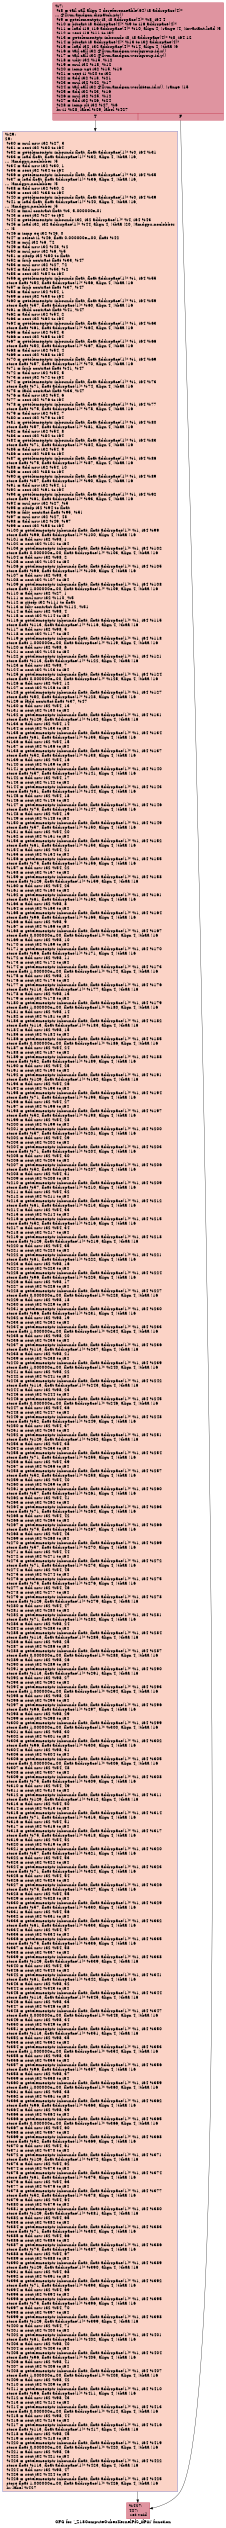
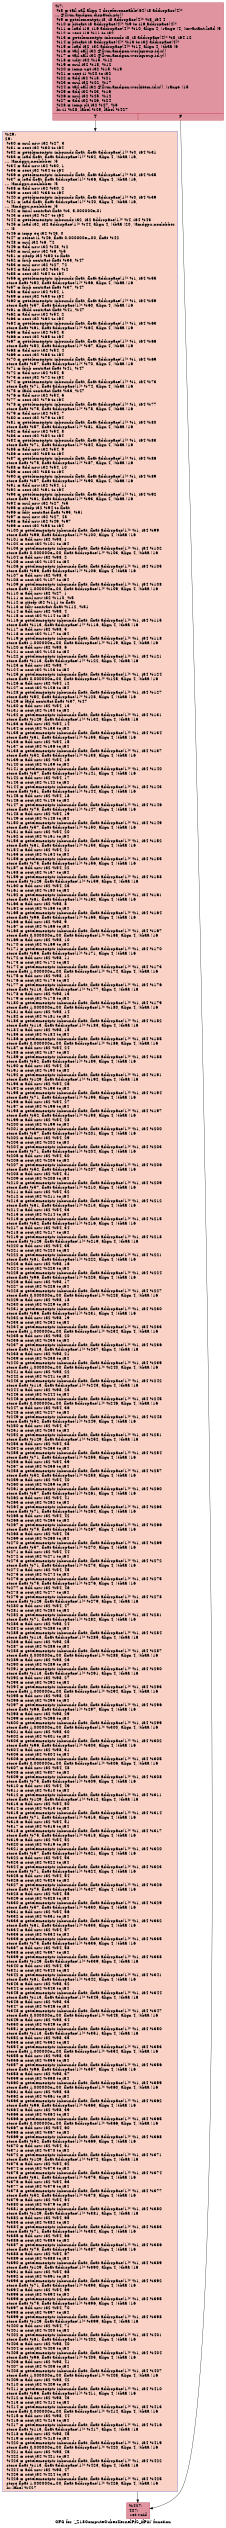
node "%29:": text "%346 = sext i32 %340 to i64" -> "%341 = sext i32 %340 to i64"
